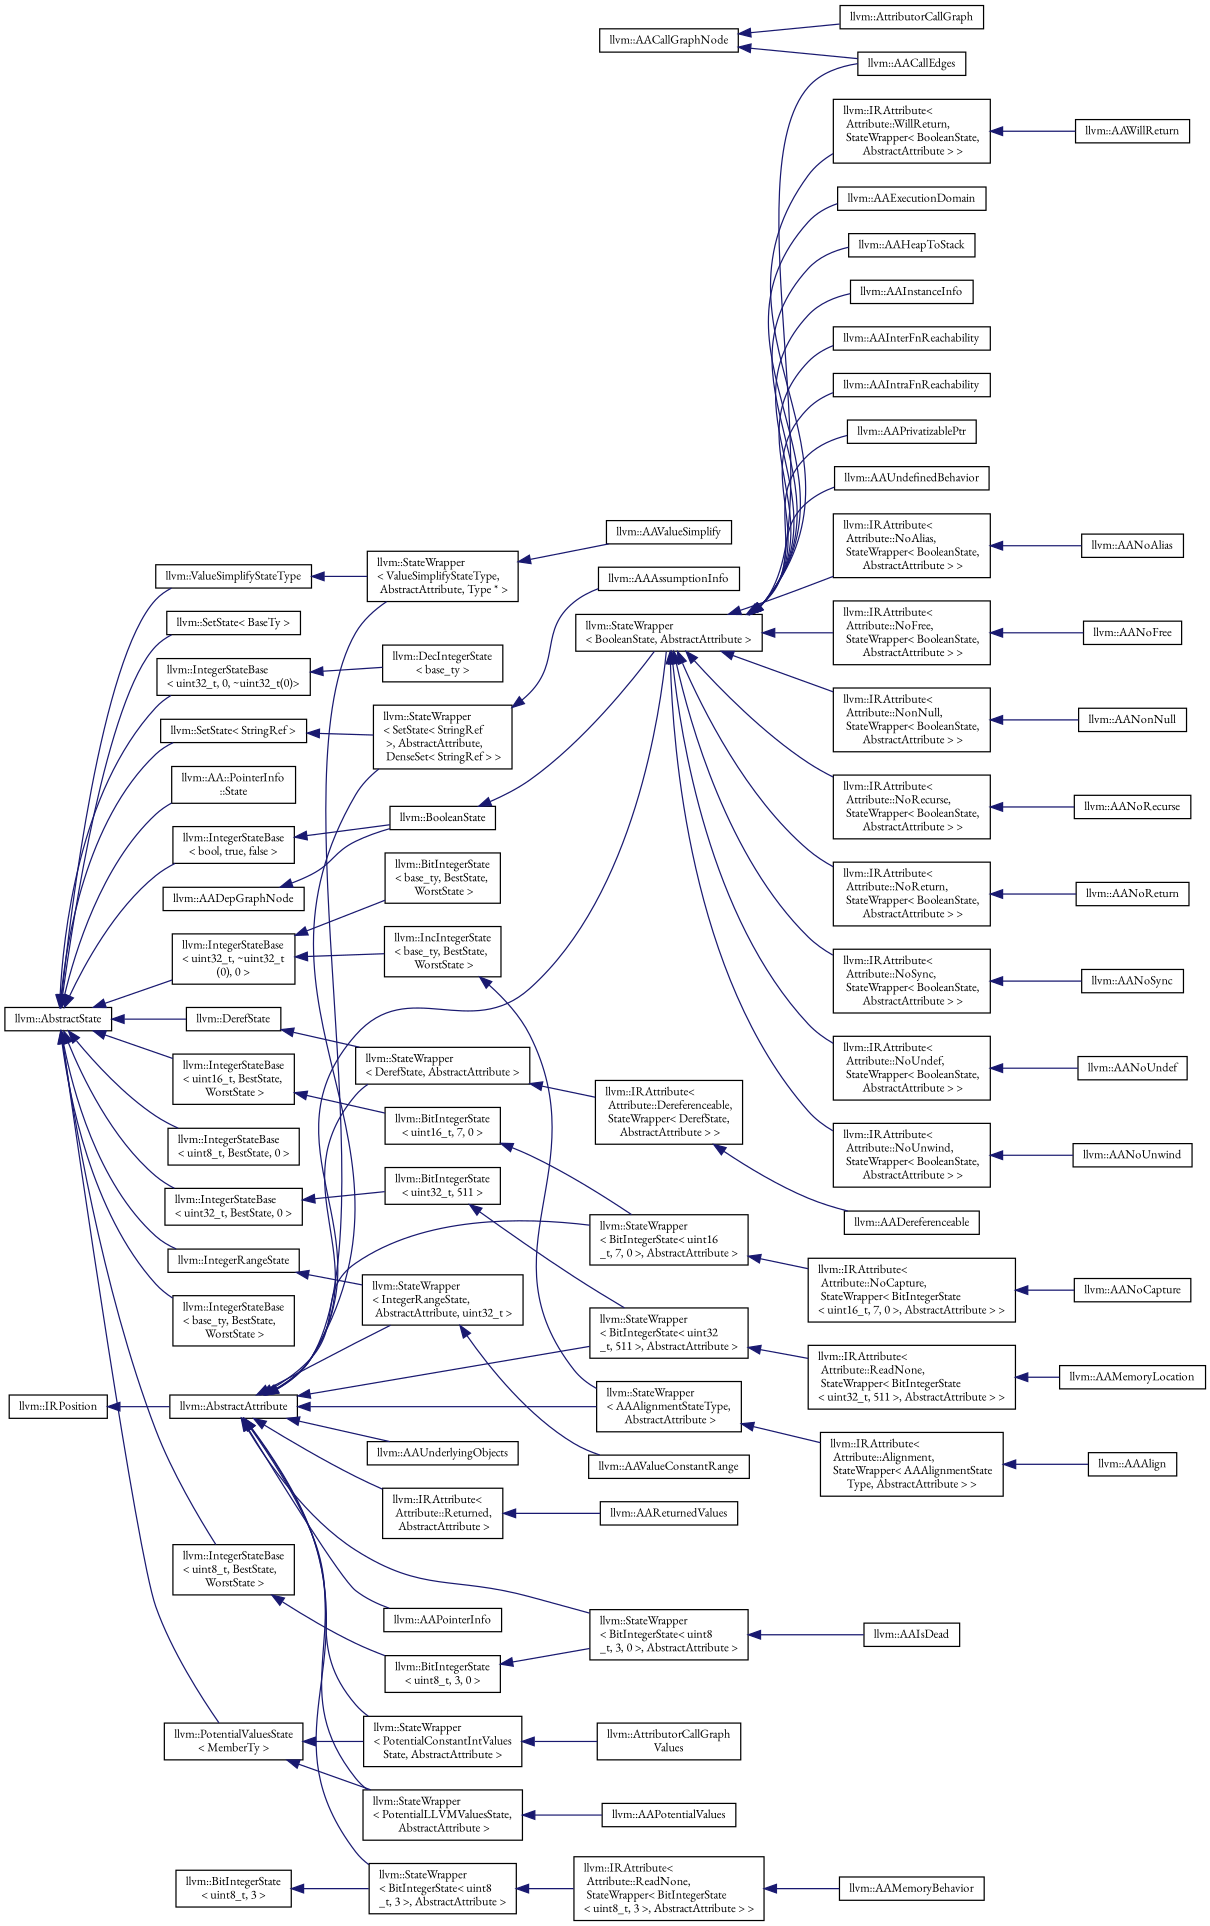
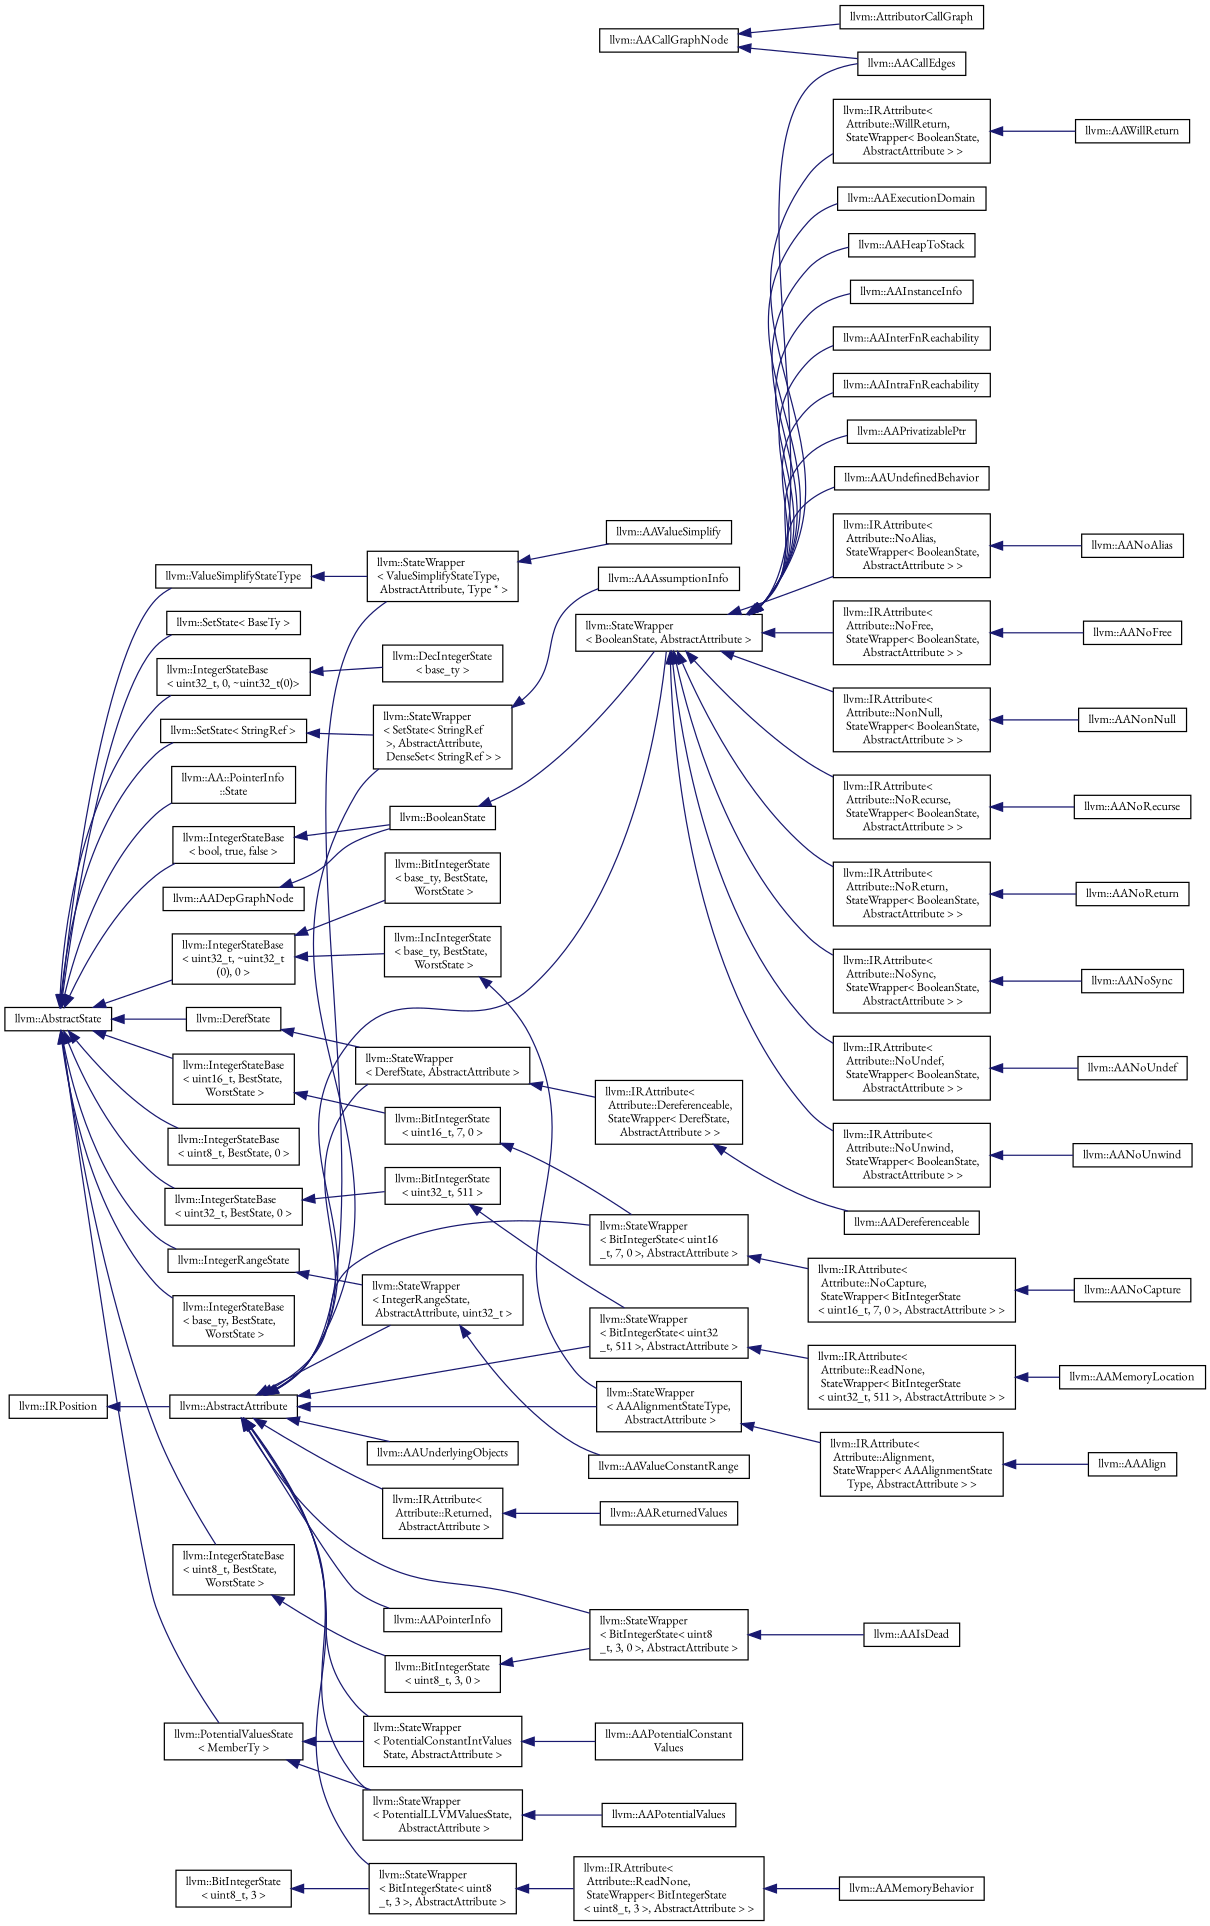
node "llvm::AttributorCallGraph Values": label "llvm::AttributorCallGraph Values" -> "llvm::AAPotentialConstant Values"
